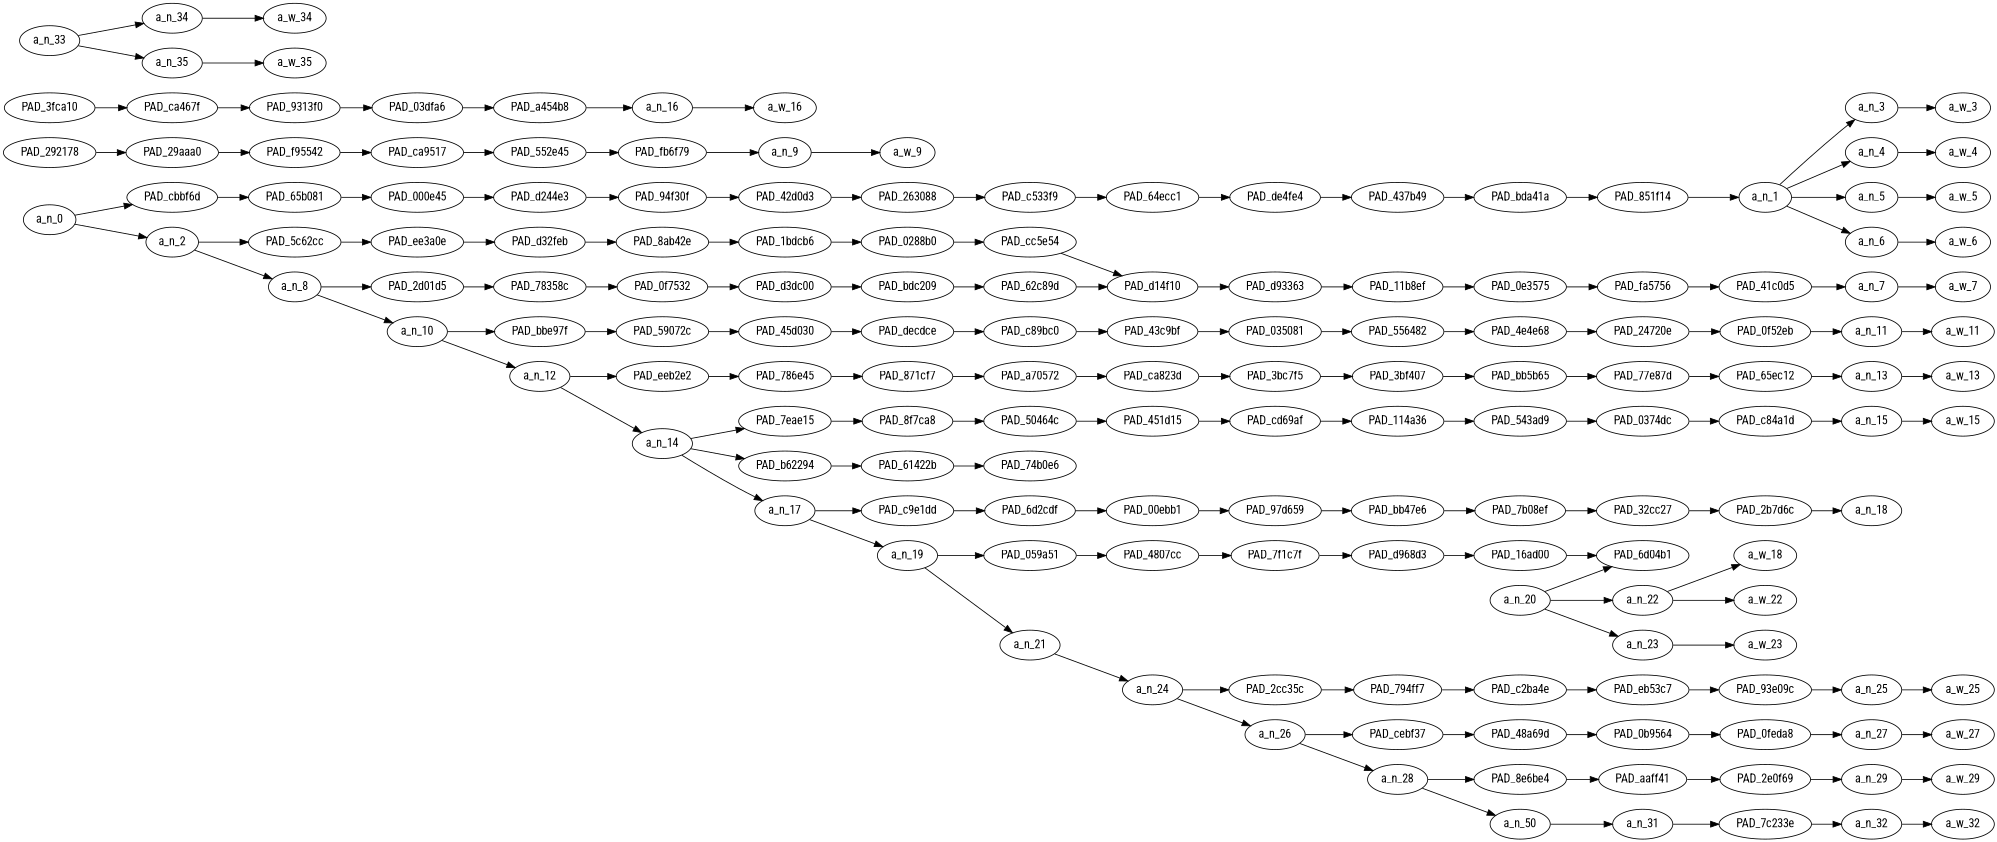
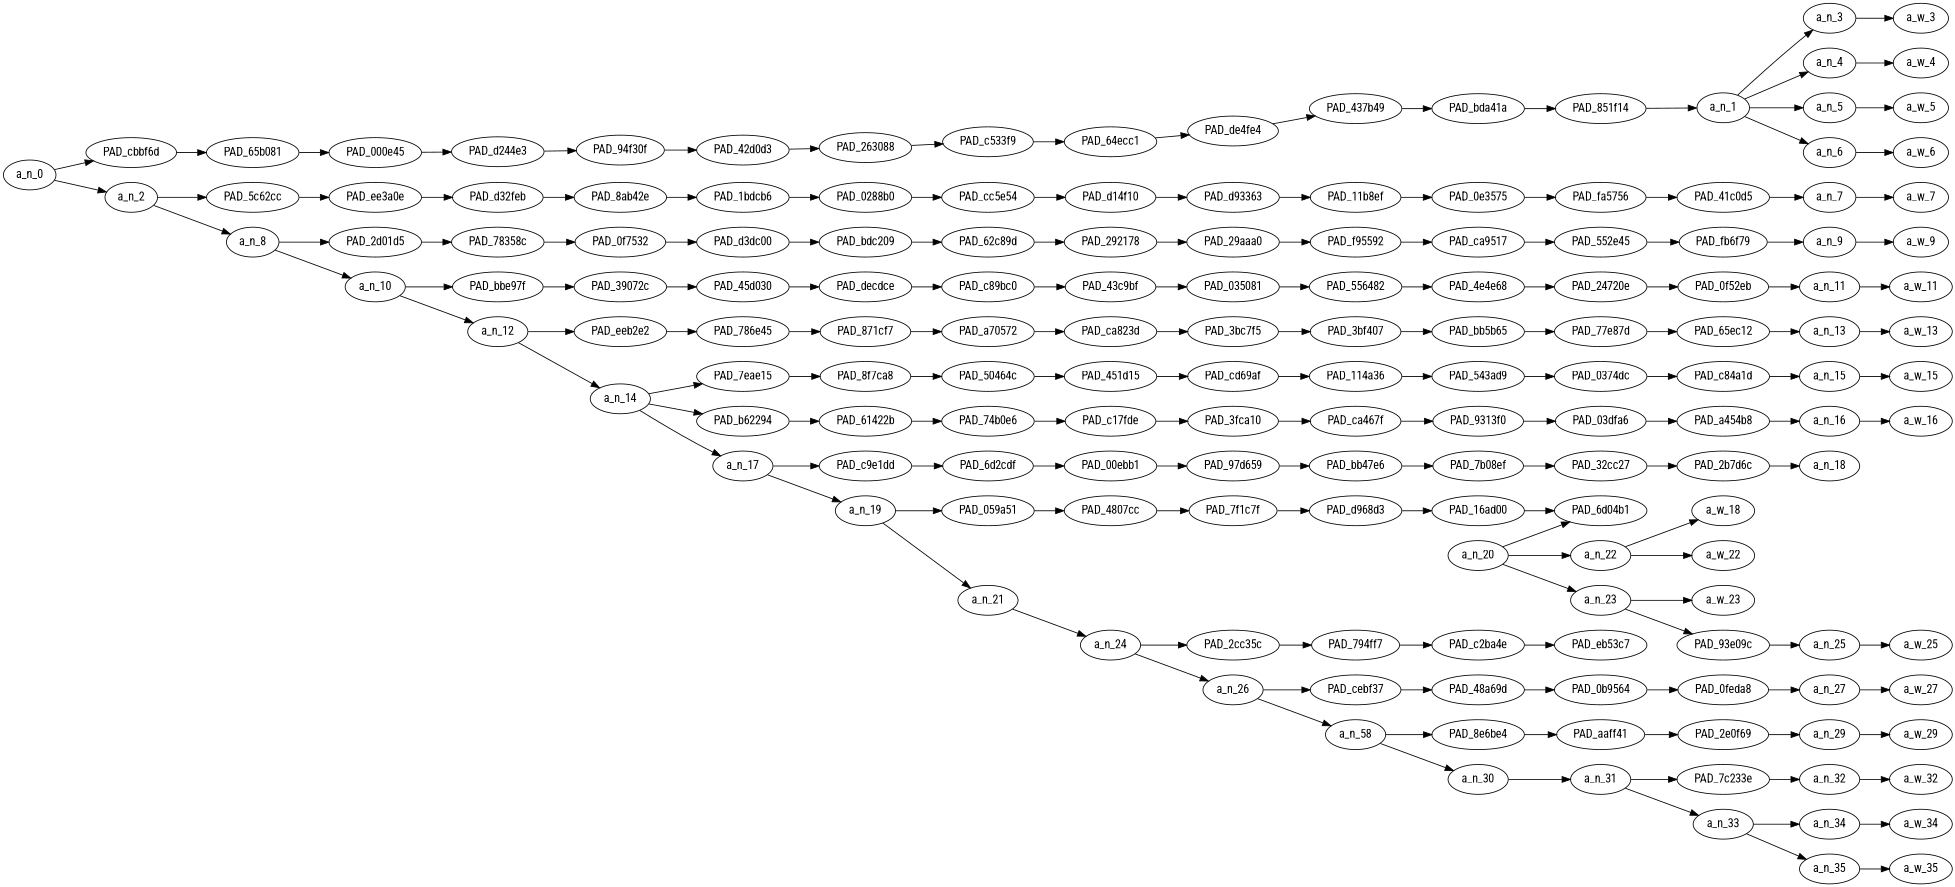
node "PAD_f95542": label "PAD_f95542" -> "PAD_f95592"
edge "PAD_62c89d" -> "PAD_d14f10": now "PAD_62c89d" -> "PAD_292178"
node "PAD_59072c": label "PAD_59072c" -> "PAD_39072c"
node "PAD_c17fde": added
edge "PAD_eb53c7" -> "PAD_93e09c": now "a_n_23" -> "PAD_93e09c"
node "a_n_28": label "a_n_28" -> "a_n_58"
edge "a_n_31" -> "a_n_33": added
node "a_n_50": label "a_n_50" -> "a_n_30"
